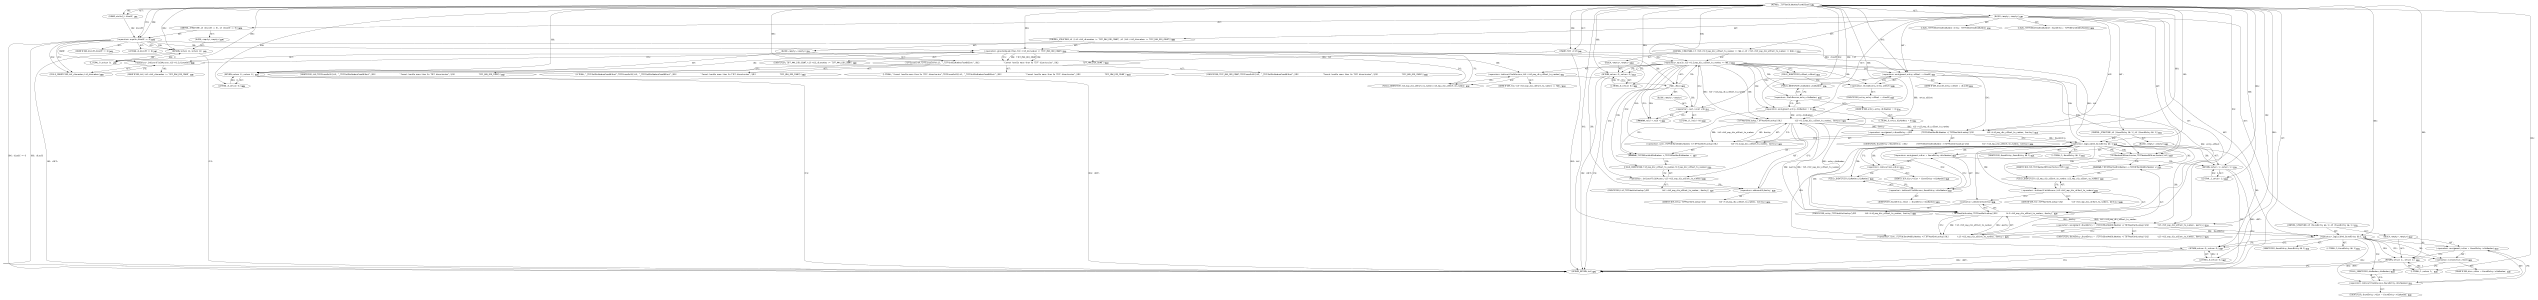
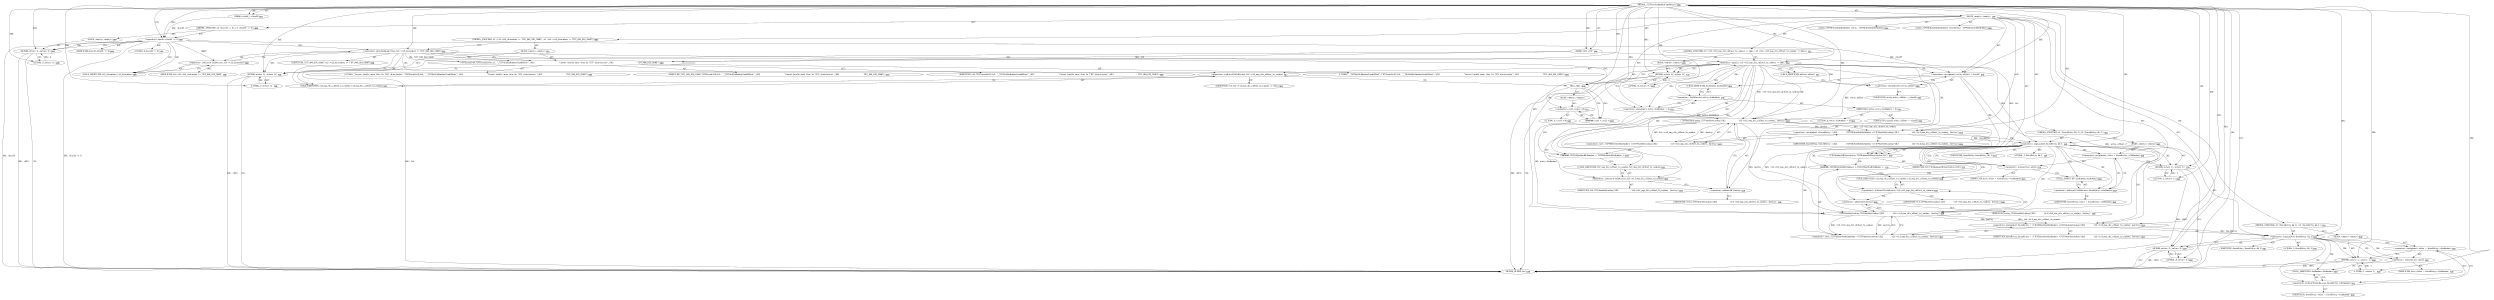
edge "(METHOD,_TIFFGetDirNumberFromOffset)" -> "(<operator>.assignment,entry.dirNumber = 0)": label "DDG: tif" -> "DDG: "
edge "(METHOD,_TIFFGetDirNumberFromOffset)" -> "(<operator>.cast,(void *)0)": removed, label "DDG:"
edge "(<operator>.assignment,entry.offset = diroff)" -> "(IDENTIFIER,diroff,entry.offset = diroff)": now "(IDENTIFIER,entry,entry.dirNumber = 0)" -> "(IDENTIFIER,diroff,entry.offset = diroff)"
